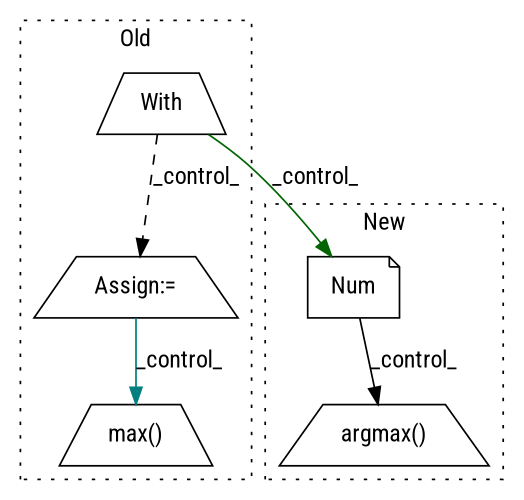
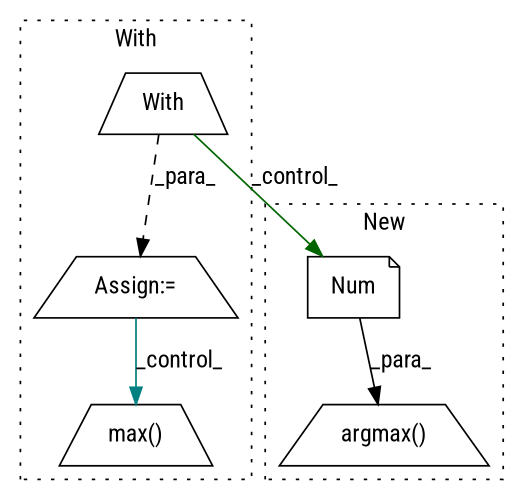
cluster "Old": label "Old" -> "With"
edge "With" -> "Assign:=": label "_control_" -> "_para_"
edge "Num" -> "argmax()": label "_control_" -> "_para_"
